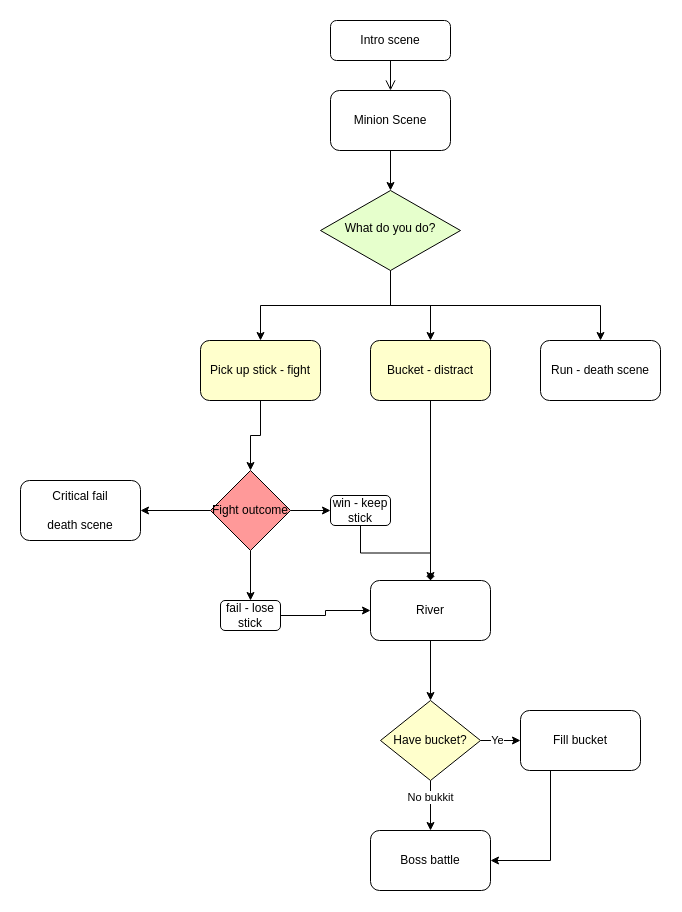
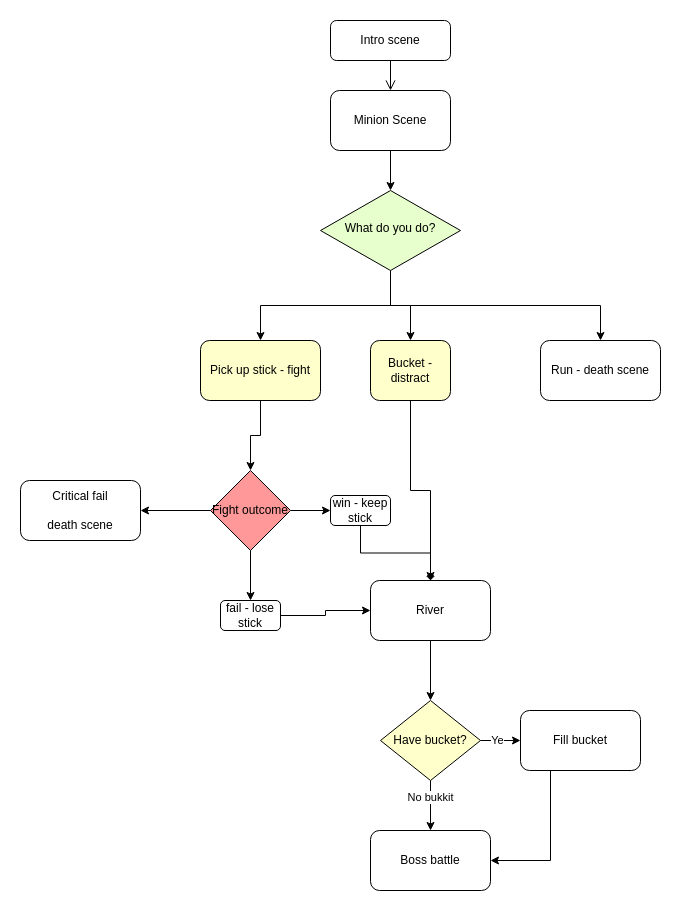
node "Bucket - distract": size 120x60 -> 80x60
